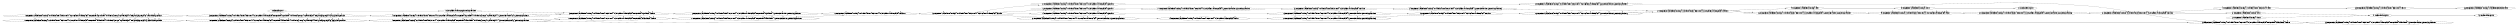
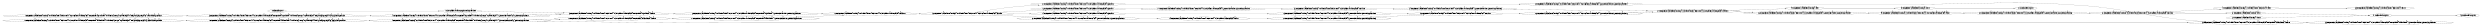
node "36 NNCF_RNN/StackedRNN[rnn_impl]/StackedRNNResetPoint/cat_0": removed
